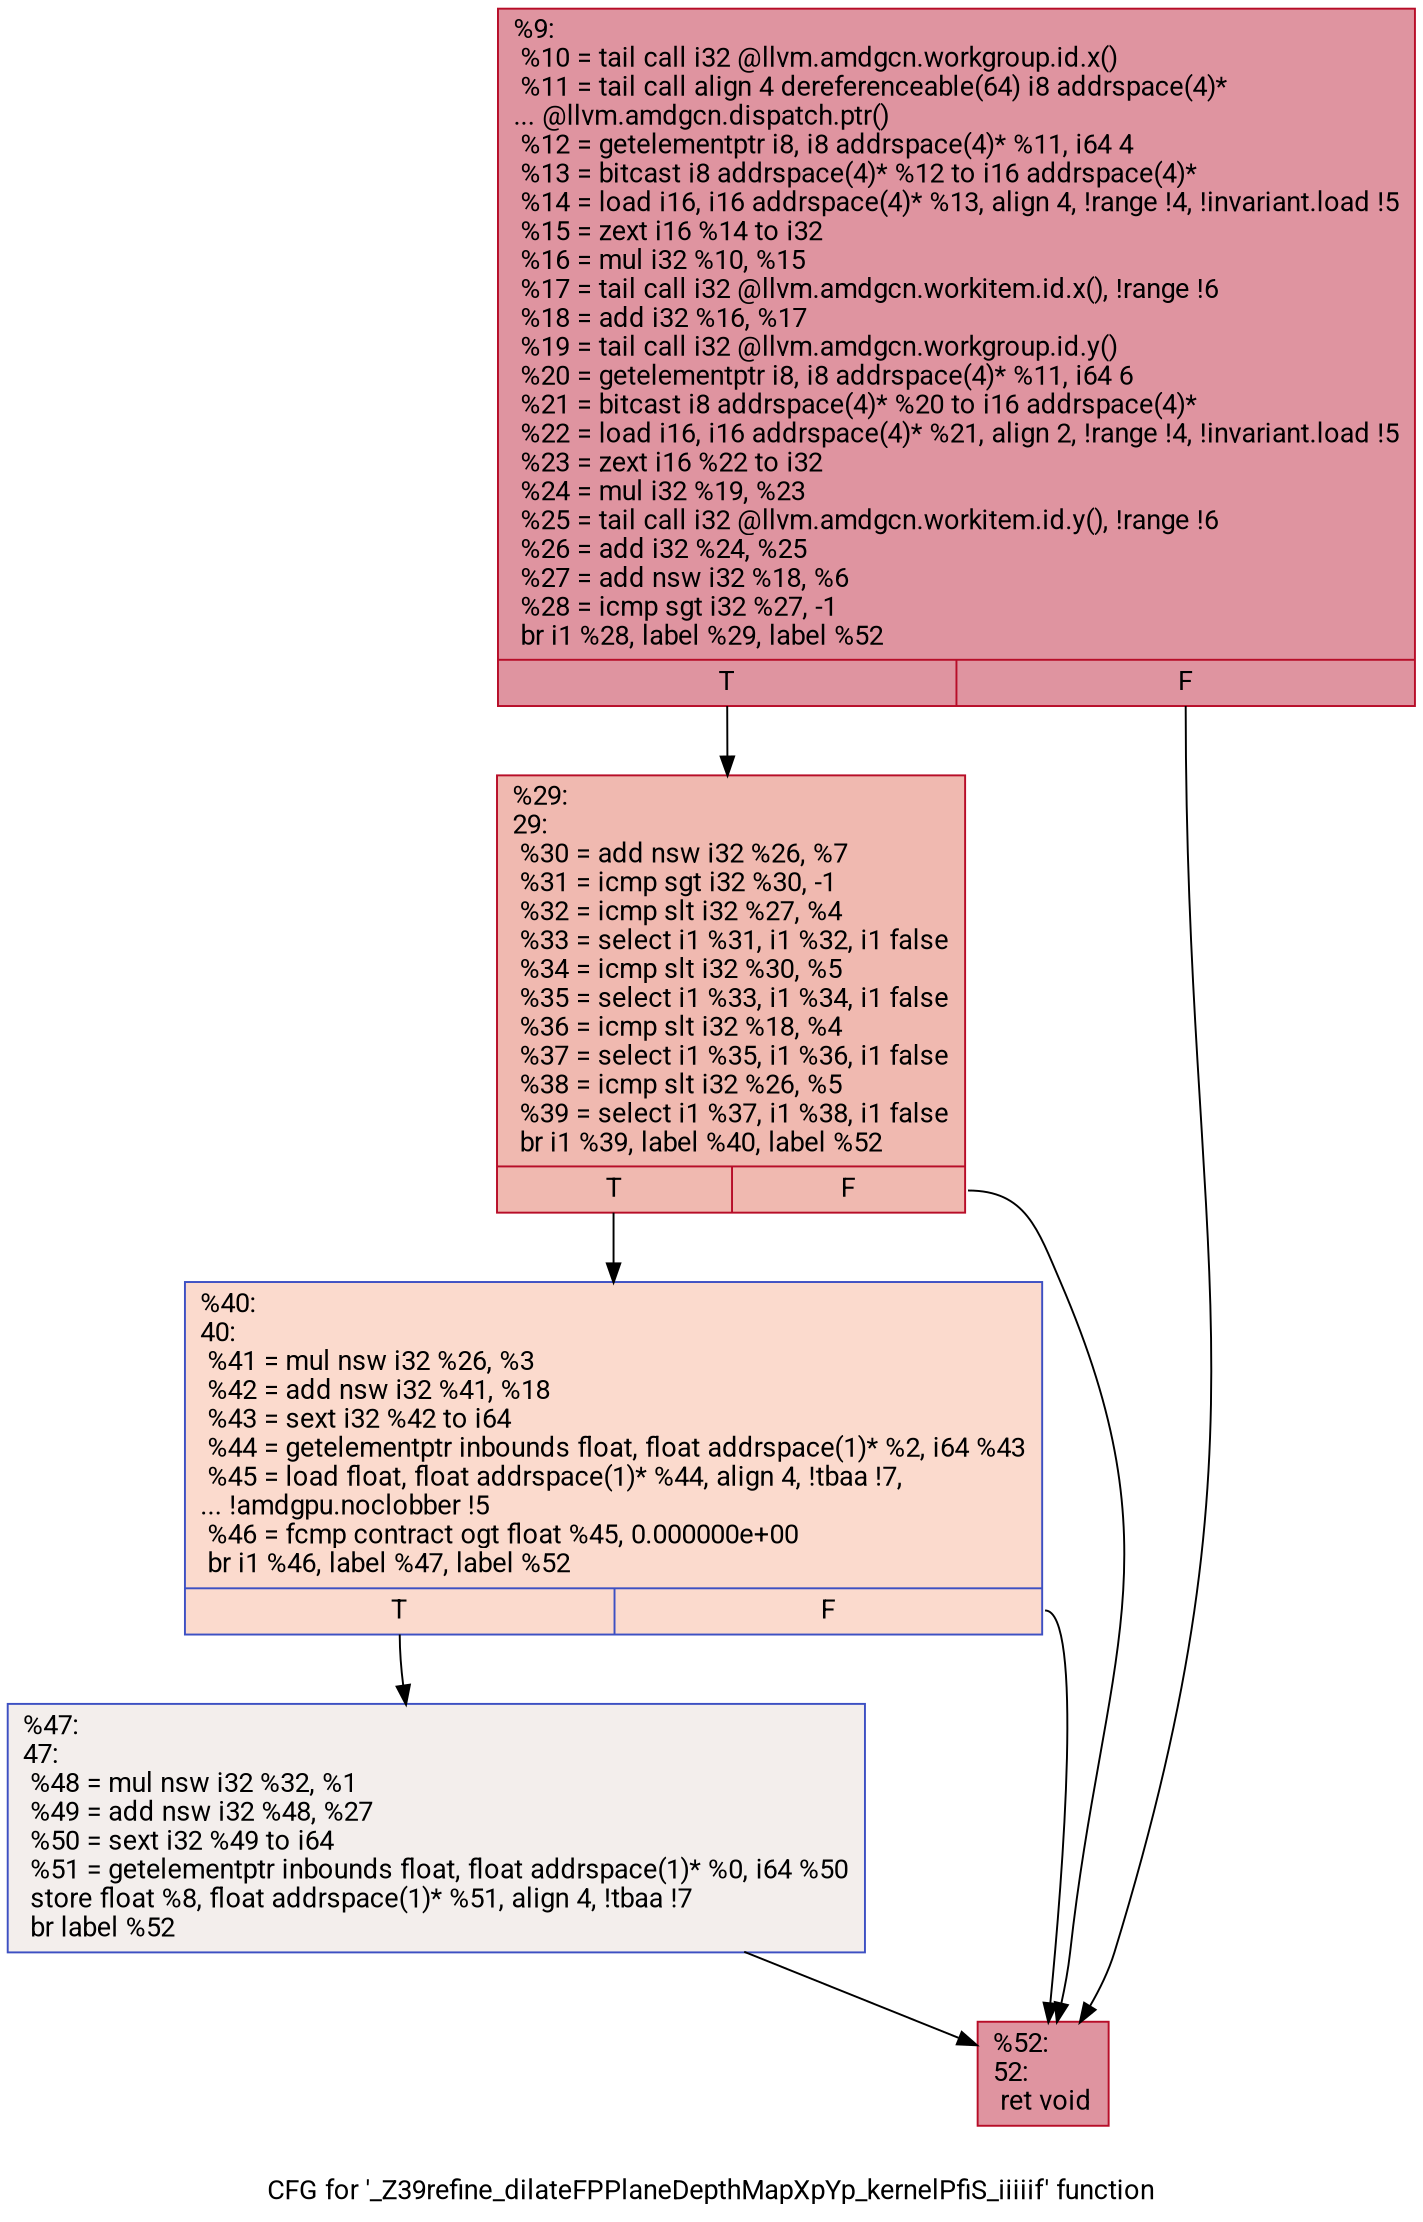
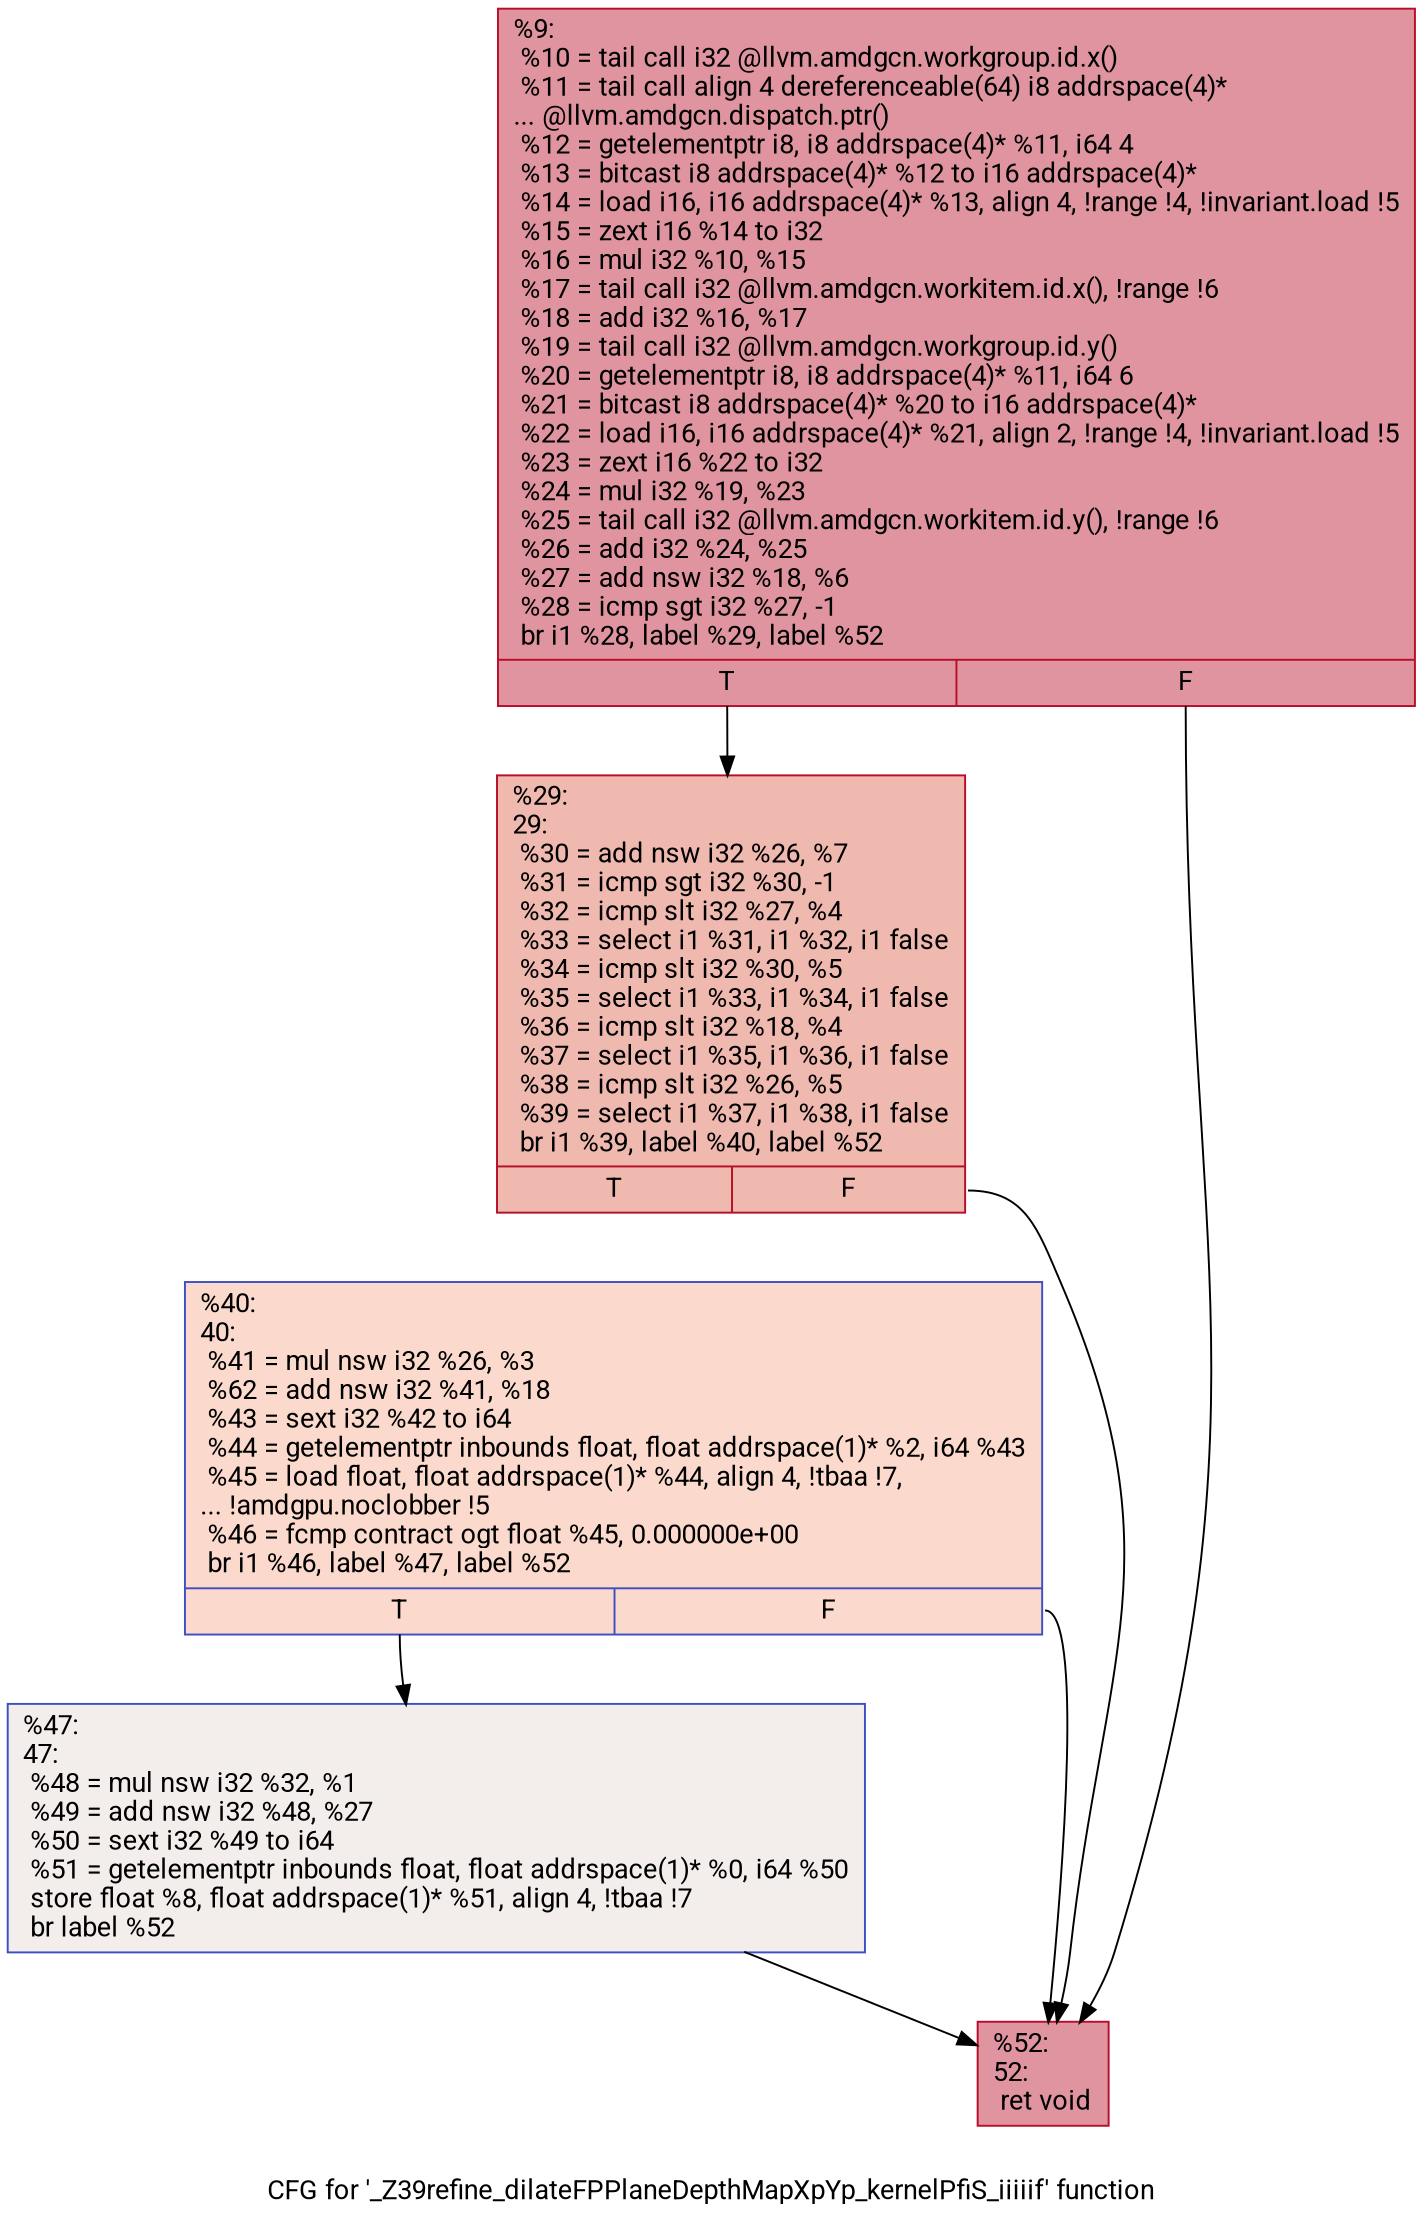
edge "%29:" -> "%40:": removed
node "%40:": text "%42 = add nsw i32 %41, %18" -> "%62 = add nsw i32 %41, %18"
